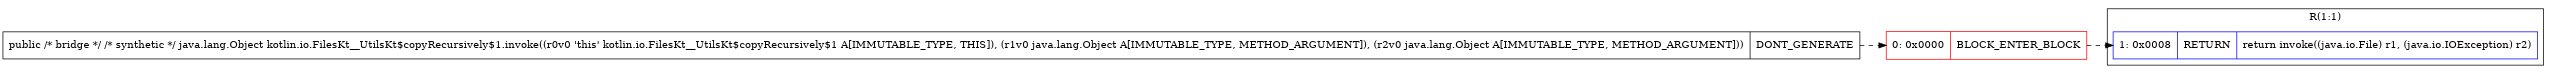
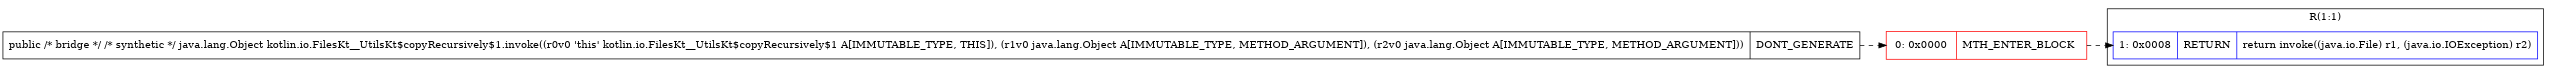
node "0: 0x0000": text "BLOCK_ENTER_BLOCK" -> "MTH_ENTER_BLOCK"
